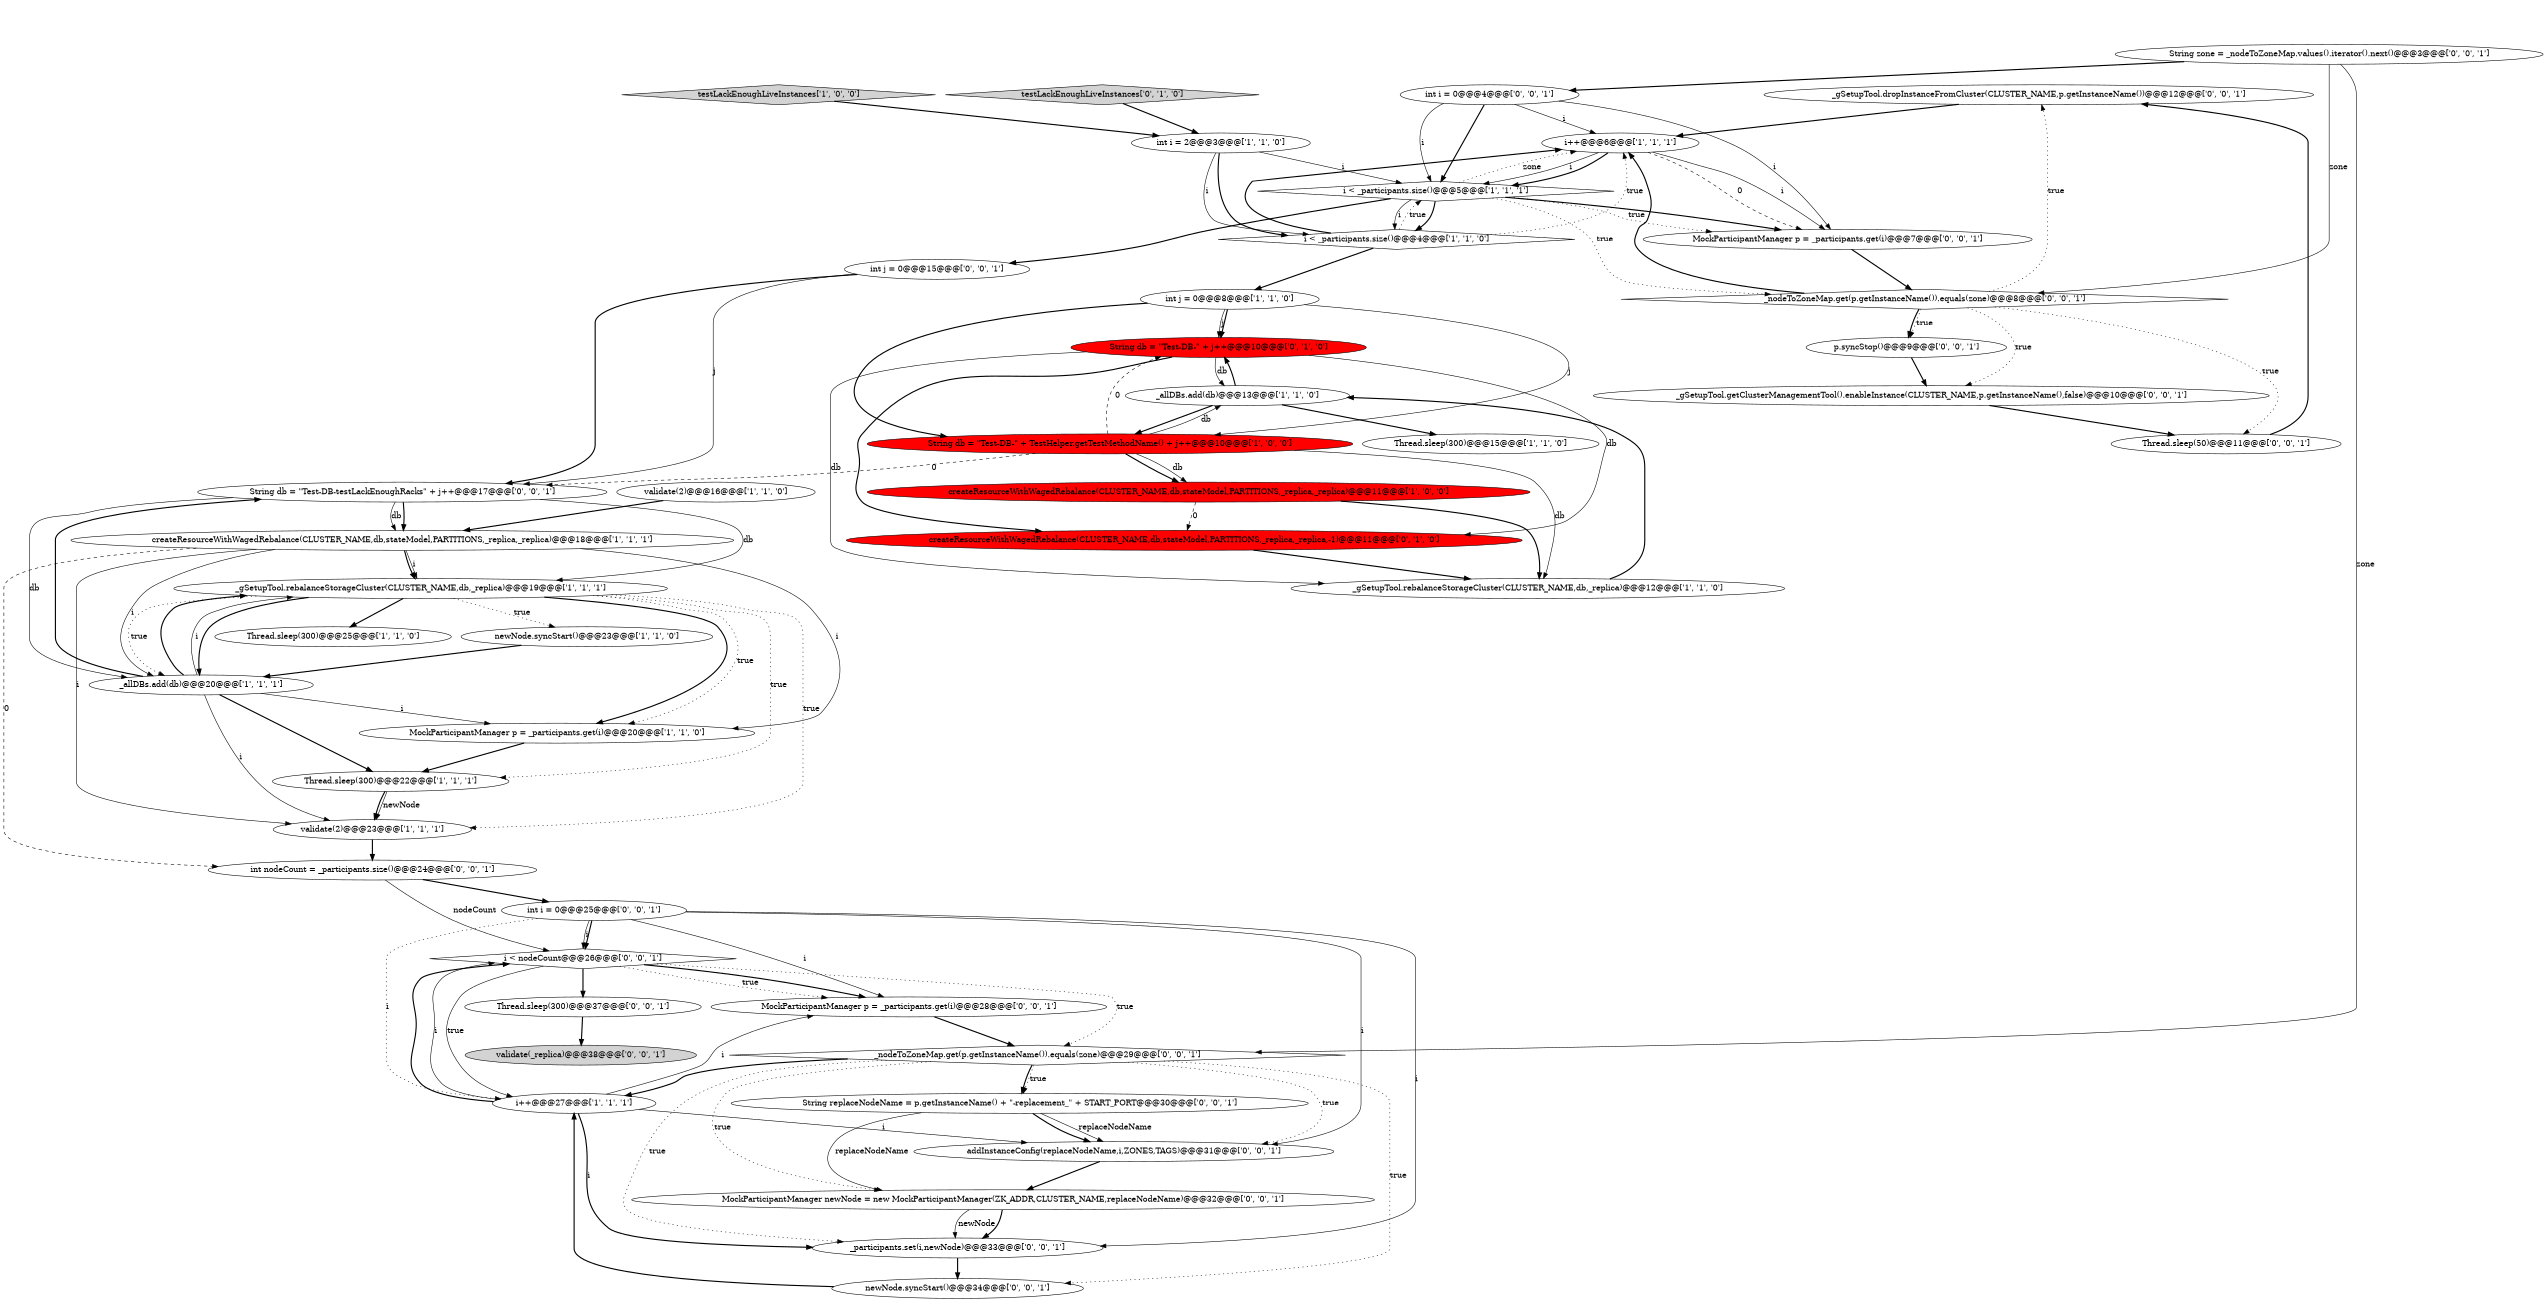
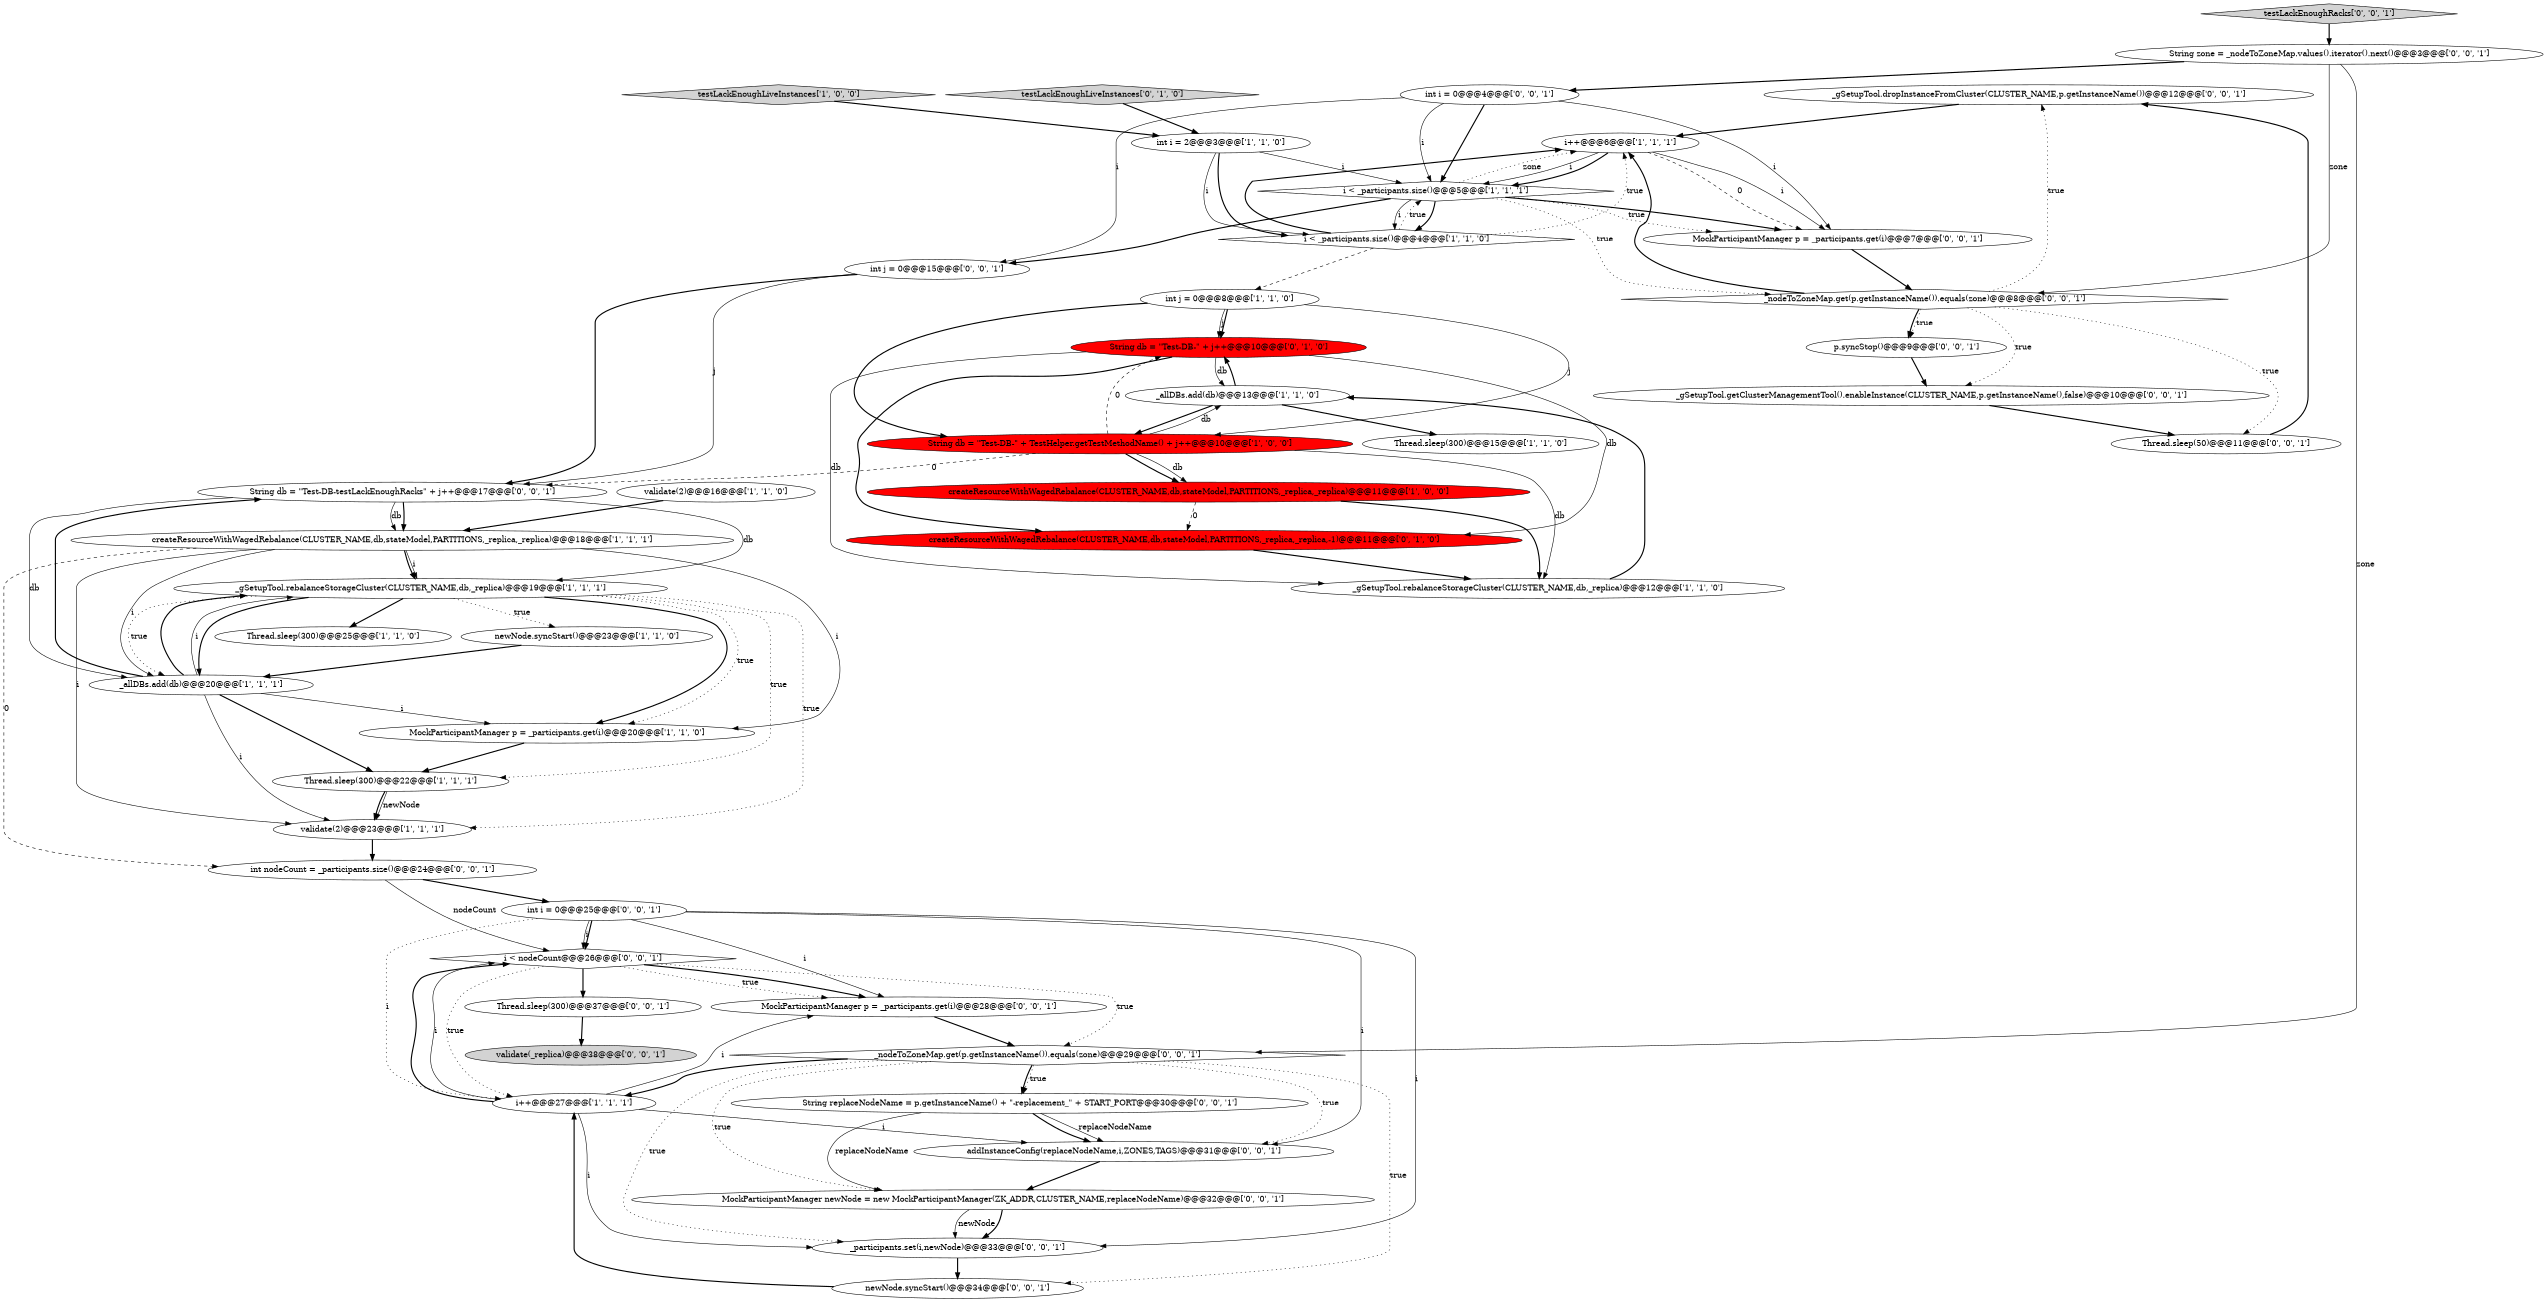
node "testLackEnoughRacks['0', '0', '1']": added
edge "int i = 0@@@4@@@['0', '0', '1']" -> "i++@@@6@@@['1', '1', '1']": now "int i = 0@@@4@@@['0', '0', '1']" -> "int j = 0@@@15@@@['0', '0', '1']"
edge "i < _participants.size()@@@4@@@['1', '1', '0']" -> "int j = 0@@@8@@@['1', '1', '0']": style bold -> dashed
edge "i < nodeCount@@@26@@@['0', '0', '1']" -> "i++@@@27@@@['1', '1', '1']": style solid -> dotted
edge "i++@@@27@@@['1', '1', '1']" -> "_participants.set(i,newNode)@@@33@@@['0', '0', '1']": style bold -> solid
